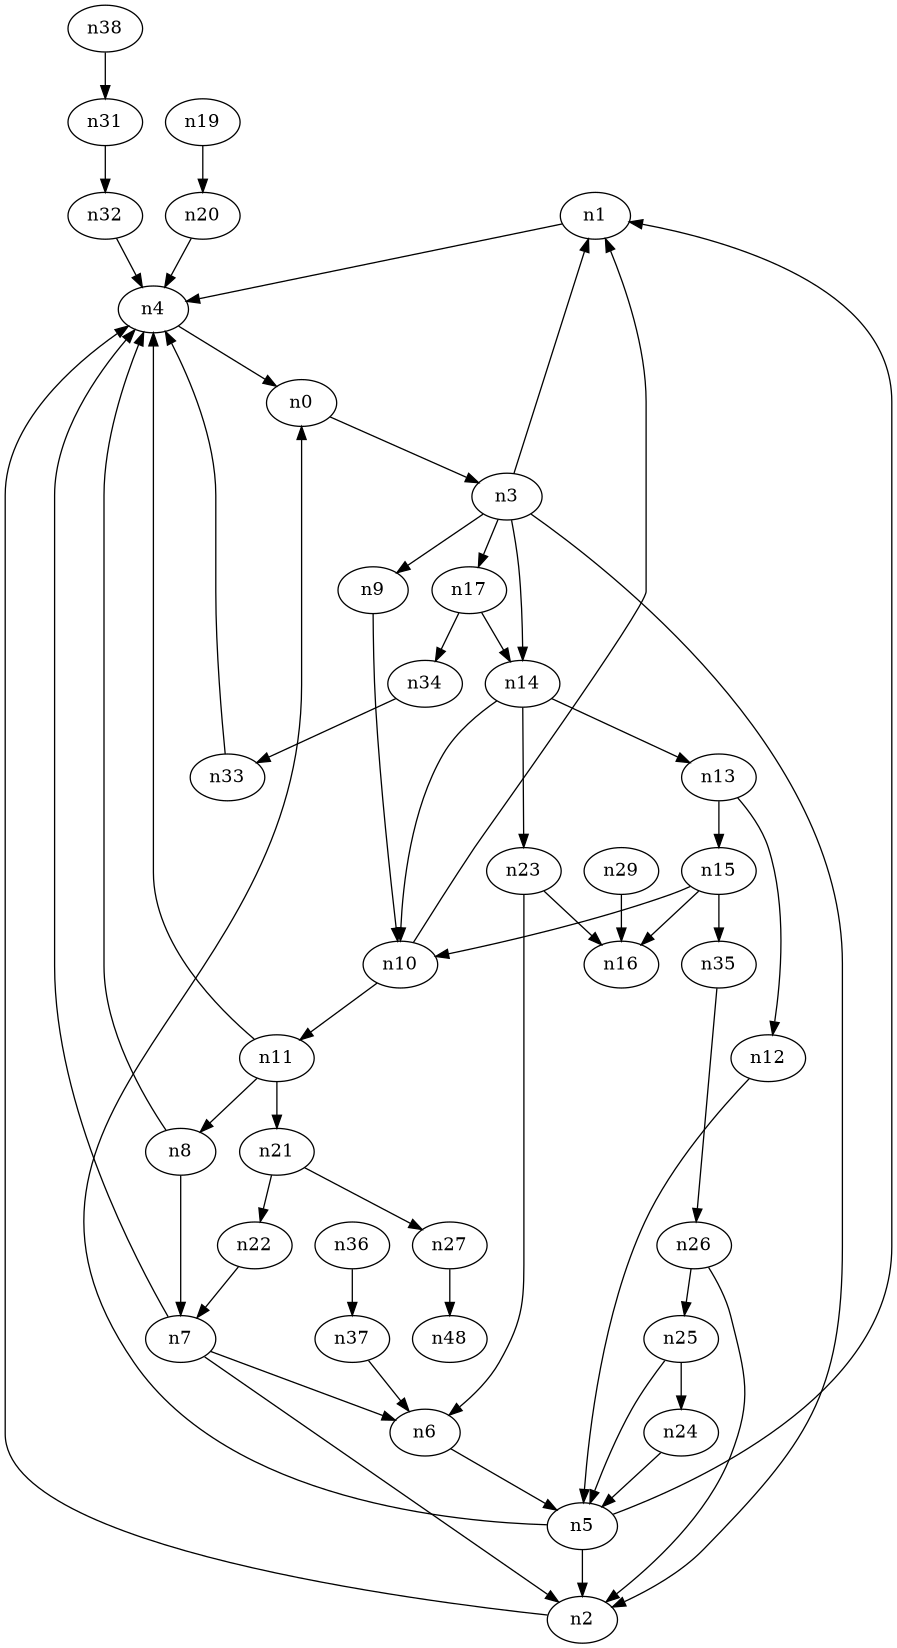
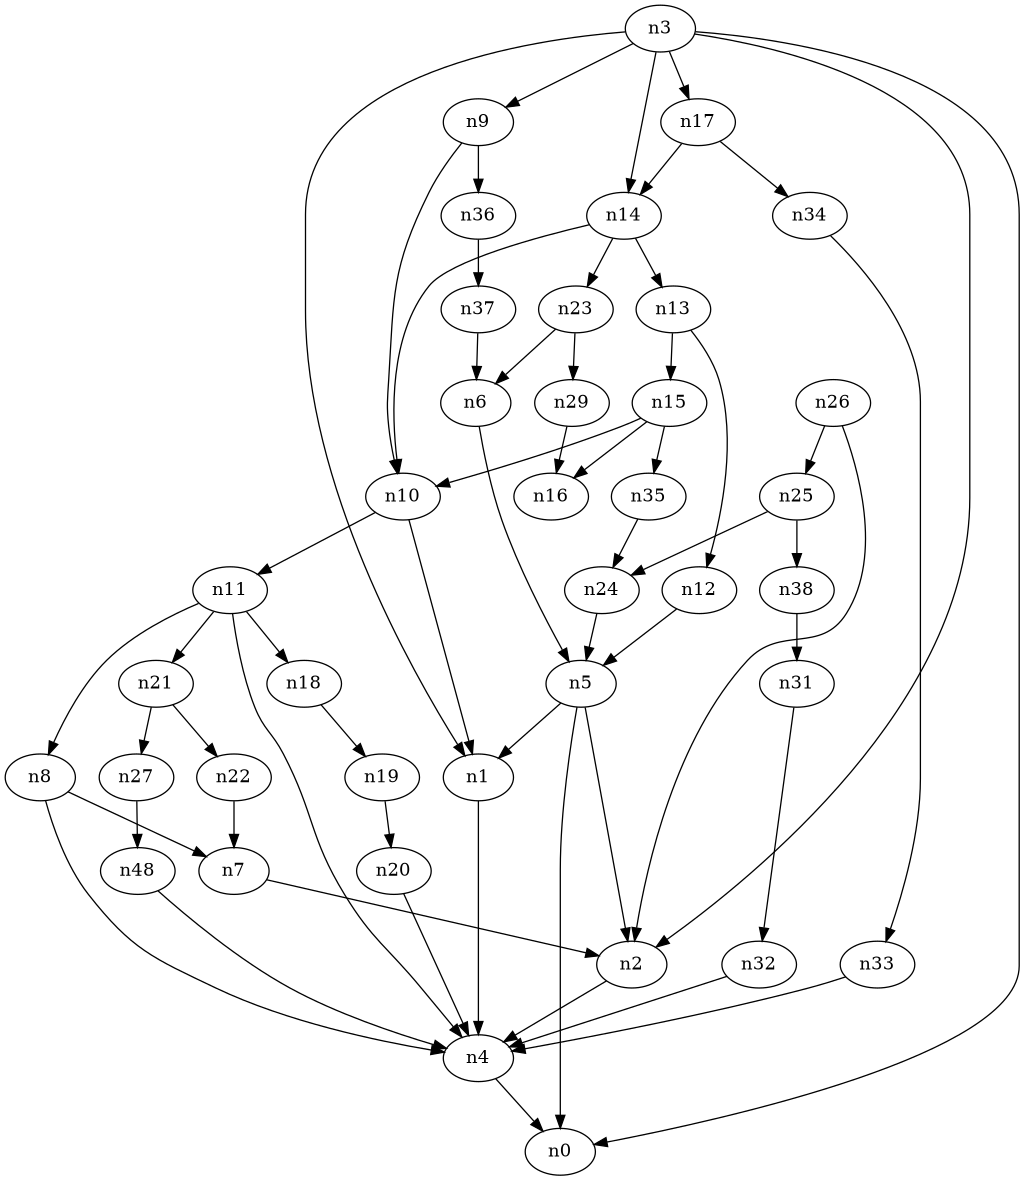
edge "n9" -> "n36": added
edge "n0" -> "n3": reversed
node "n18": added
edge "n7" -> "n4": now "n48" -> "n4"
edge "n23" -> "n16": now "n23" -> "n29"
edge "n35" -> "n26": now "n35" -> "n24"
edge "n7" -> "n6": removed
edge "n25" -> "n5": now "n25" -> "n38"
